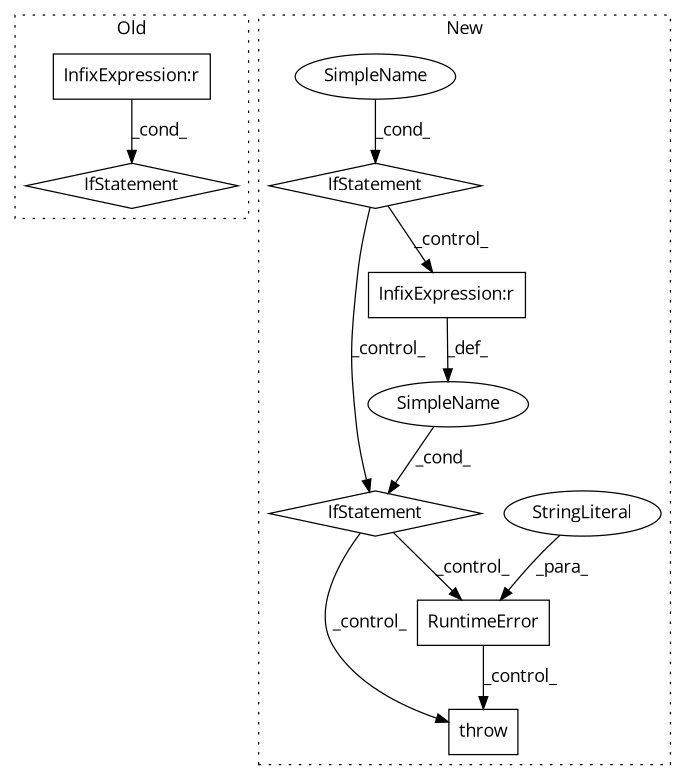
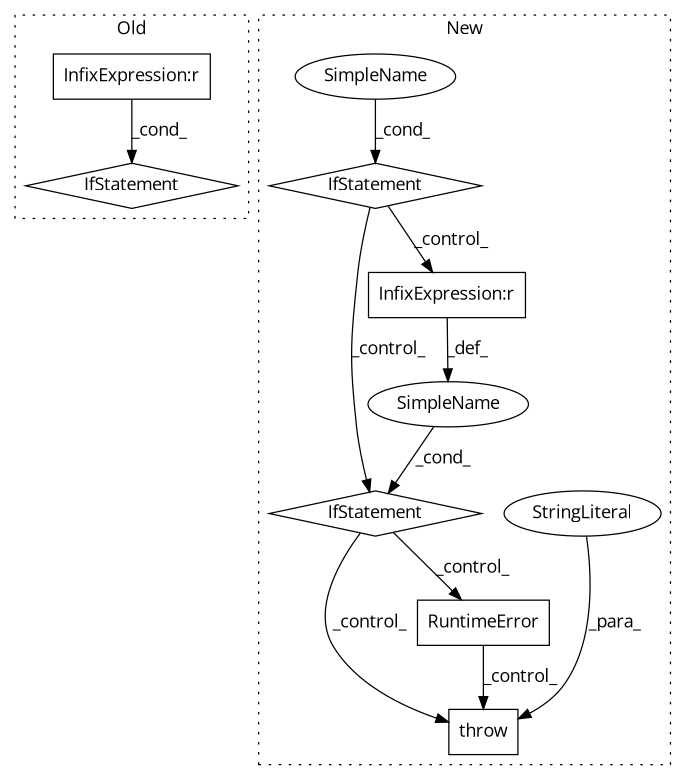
edge "StringLiteral" -> "RuntimeError": now "StringLiteral" -> "throw"
